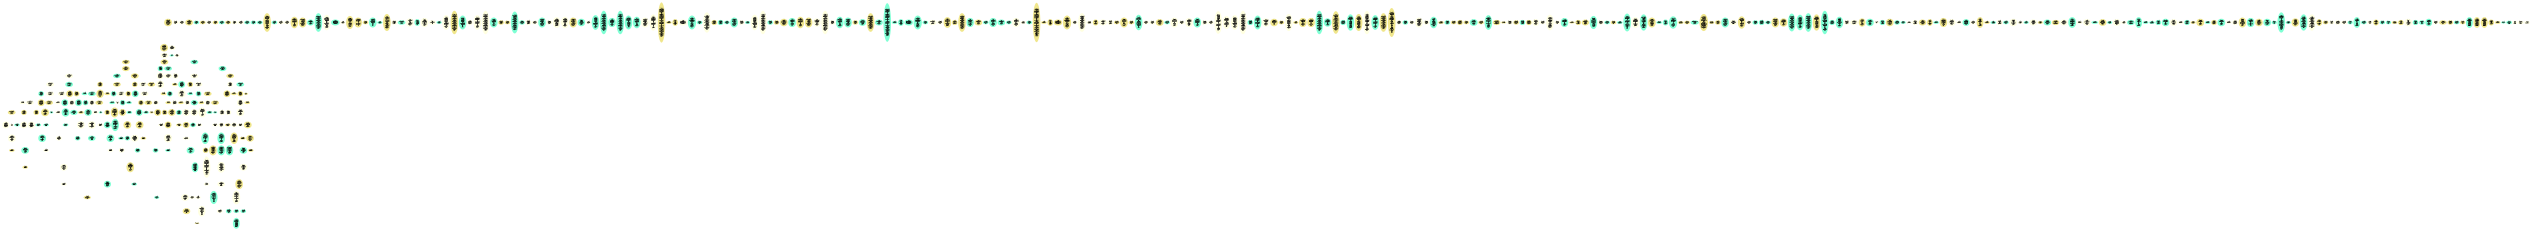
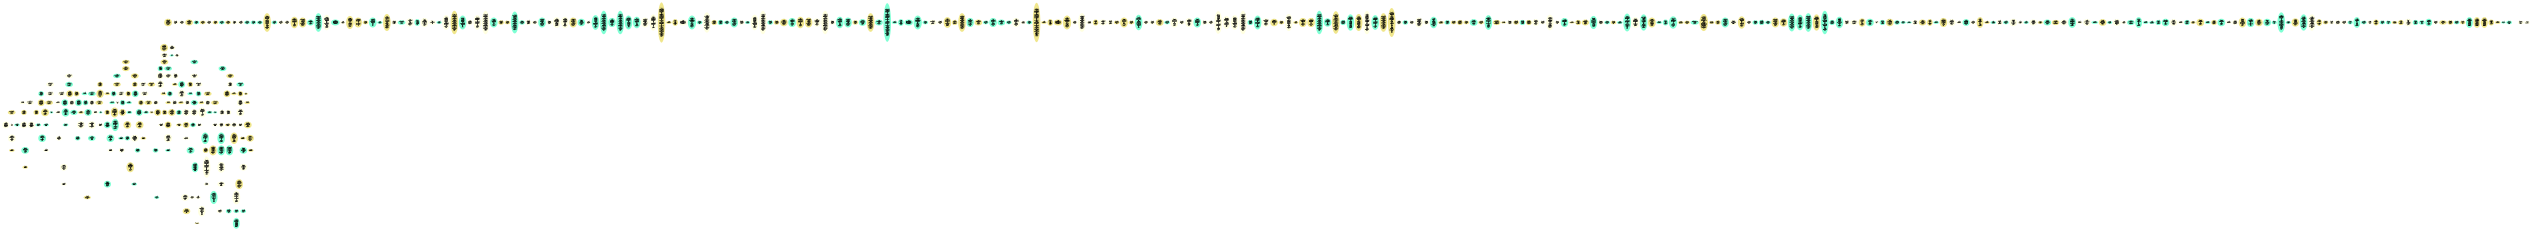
node "# 0x19c2 JUMPDEST": fillcolor lightyellow -> aquamarine
node "# 0x2123 SLT SHA3 INVALID": removed
